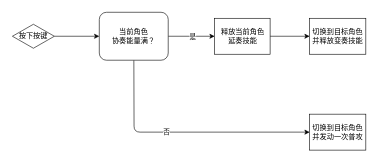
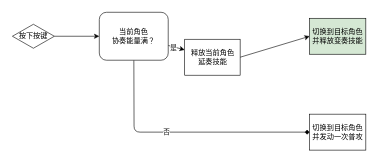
node "释放当前角色 延奏技能": moved (243, 36) -> (213, 57)
node "切换到目标角色 并释放变奏技能": fillcolor #ffffff -> #d5e8d4
edge "当前角色 协奏能量满？" -> "切换到目标角色 并发动一次普攻": arrowhead classic -> diamond
